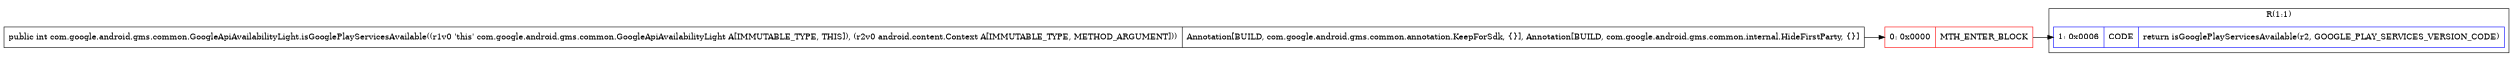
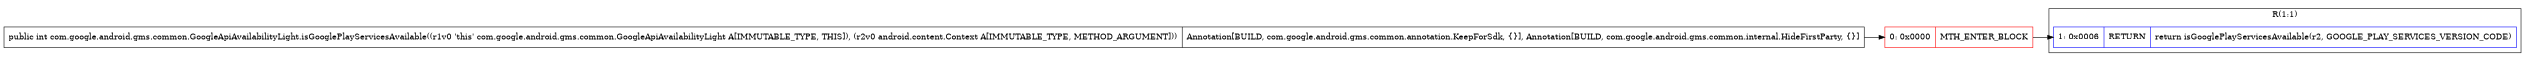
node "1: 0x0006": text "CODE" -> "RETURN"
